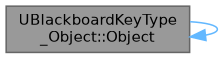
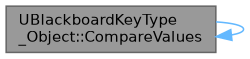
node "UBlackboardKeyType _Object::Object": label "UBlackboardKeyType _Object::Object" -> "UBlackboardKeyType _Object::CompareValues"
